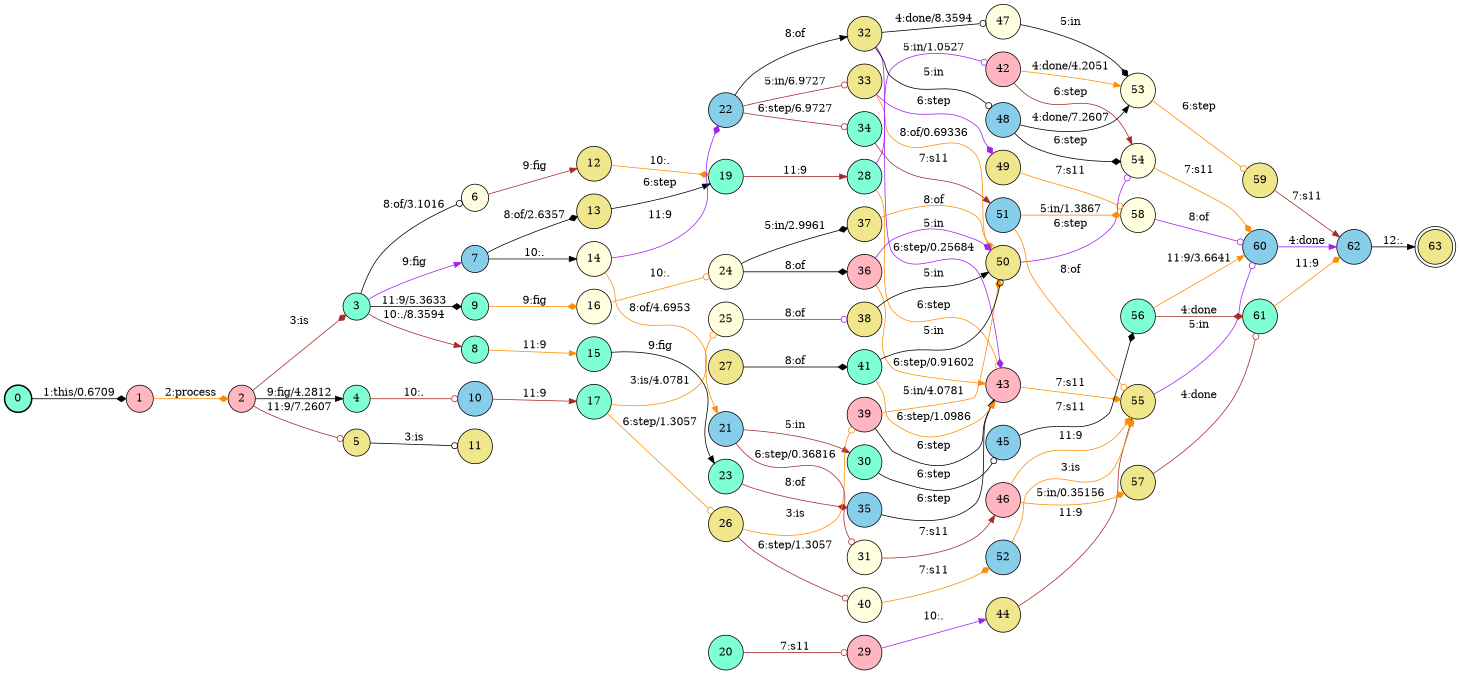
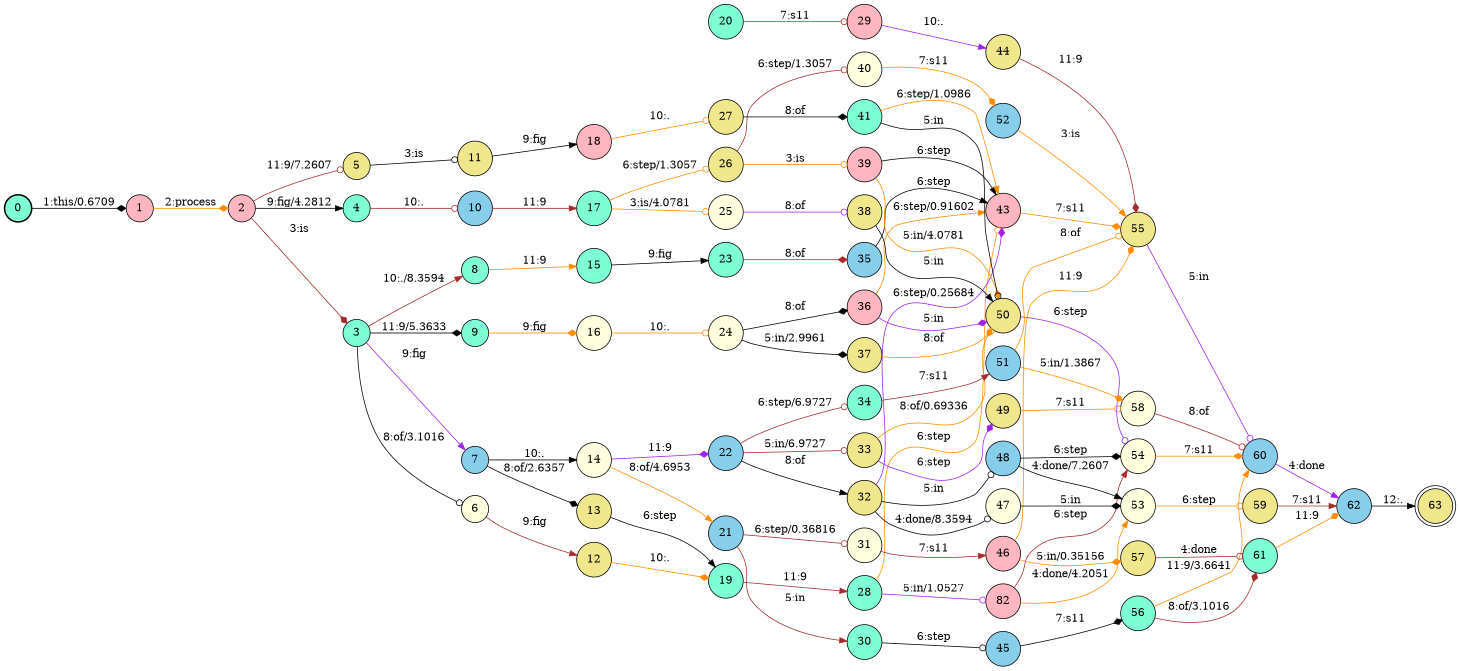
node "42": label "42" -> "82"
node "18": added
edge "58" -> "60": color purple -> brown
edge "56" -> "61": label "4:done" -> "8:of/3.1016"
